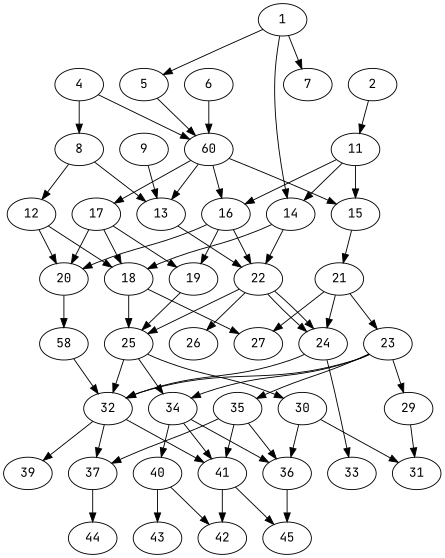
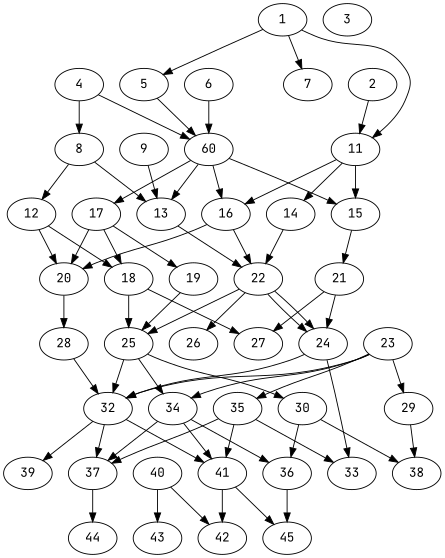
node "3": added
edge "1" -> "14": now "1" -> "11"
edge "16" -> "19": removed
edge "14" -> "18": removed
edge "21" -> "23": removed
node "58": label "58" -> "28"
edge "34" -> "40": now "34" -> "37"
edge "35" -> "36": now "35" -> "33"
node "31": label "31" -> "38"
